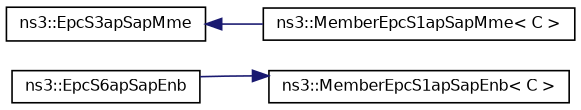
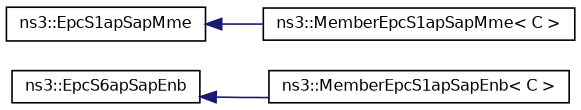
node "ns3::EpcS3apSapMme": label "ns3::EpcS3apSapMme" -> "ns3::EpcS1apSapMme"
edge "ns3::EpcS6apSapEnb" -> "ns3::MemberEpcS1apSapEnb< C >": reversed
